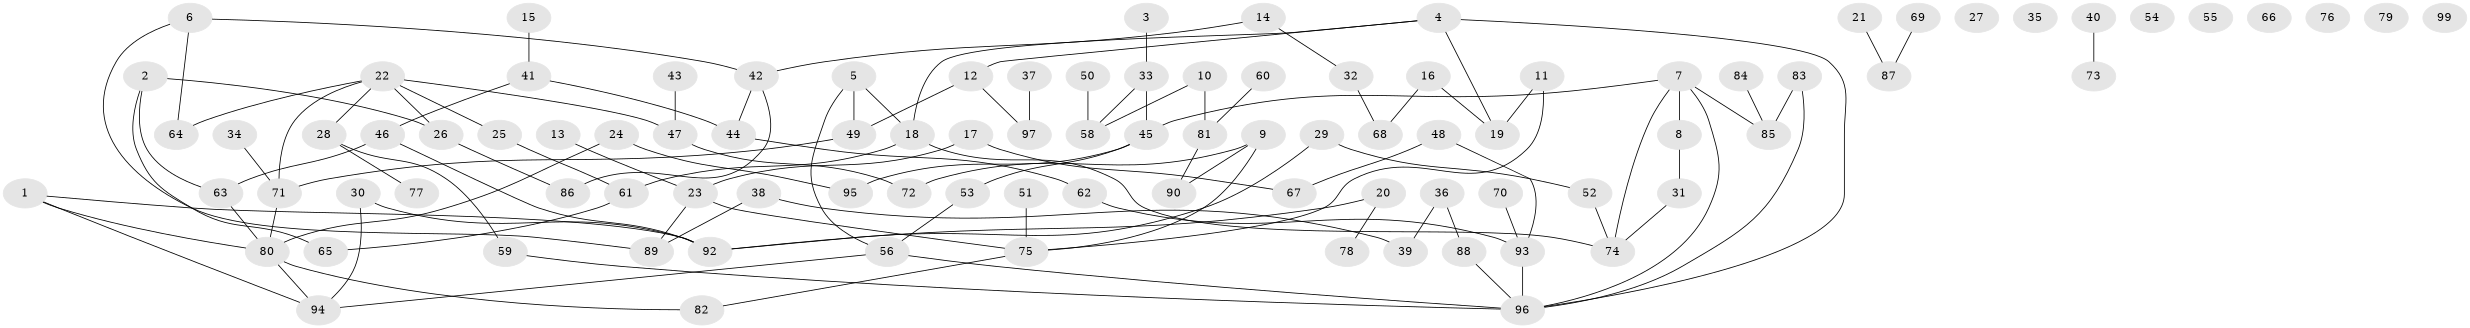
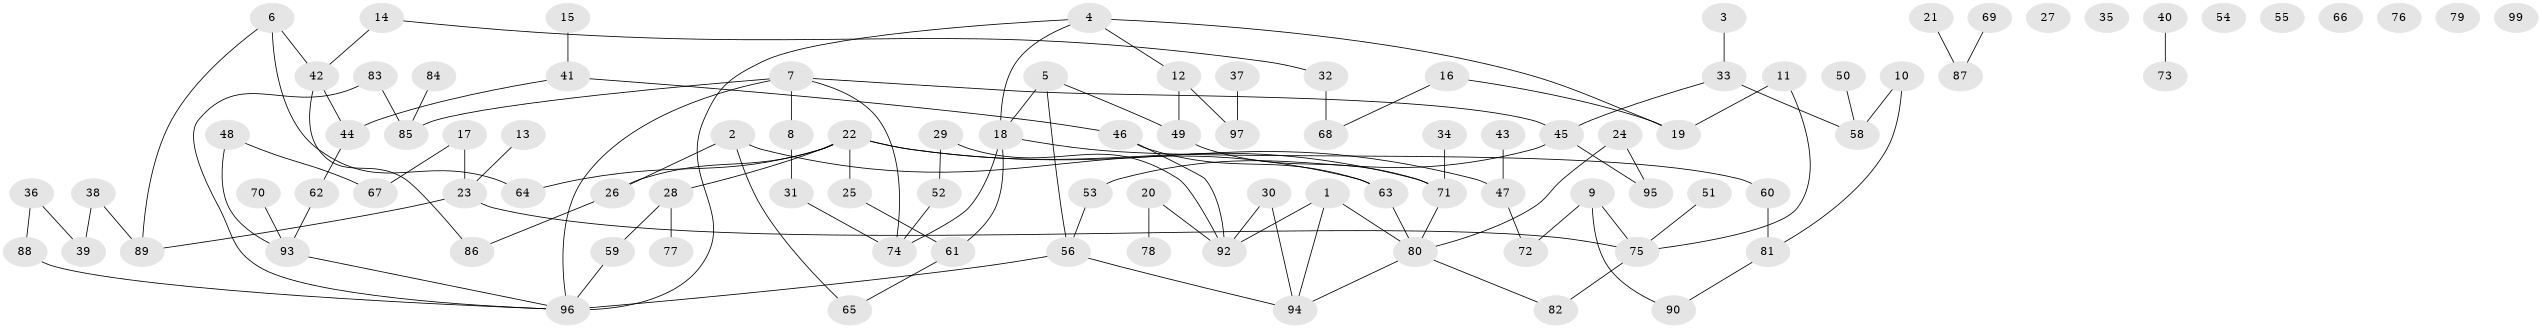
edge "18" -- "60": added
